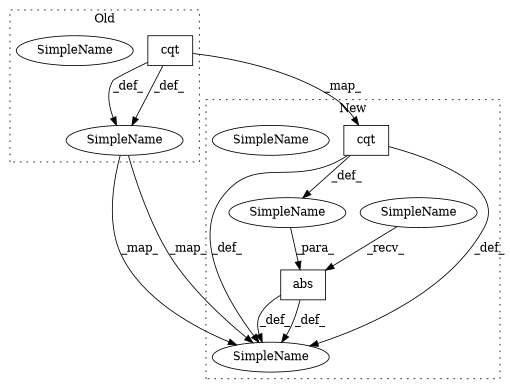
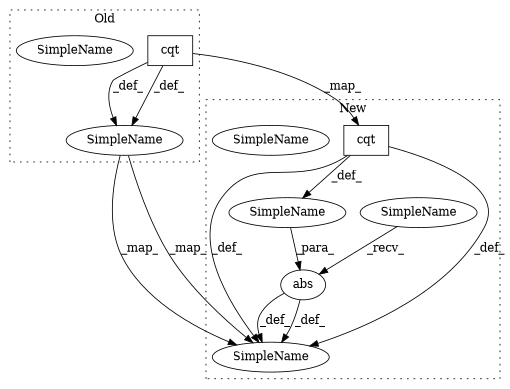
node "abs": shape box -> ellipse
